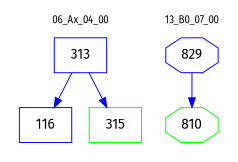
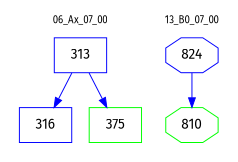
cluster "06_Ax_04_00": label "06_Ax_04_00" -> "06_Ax_07_00"
node "829": label "829" -> "824"
node "116": label "116" -> "316"
node "315": label "315" -> "375"
